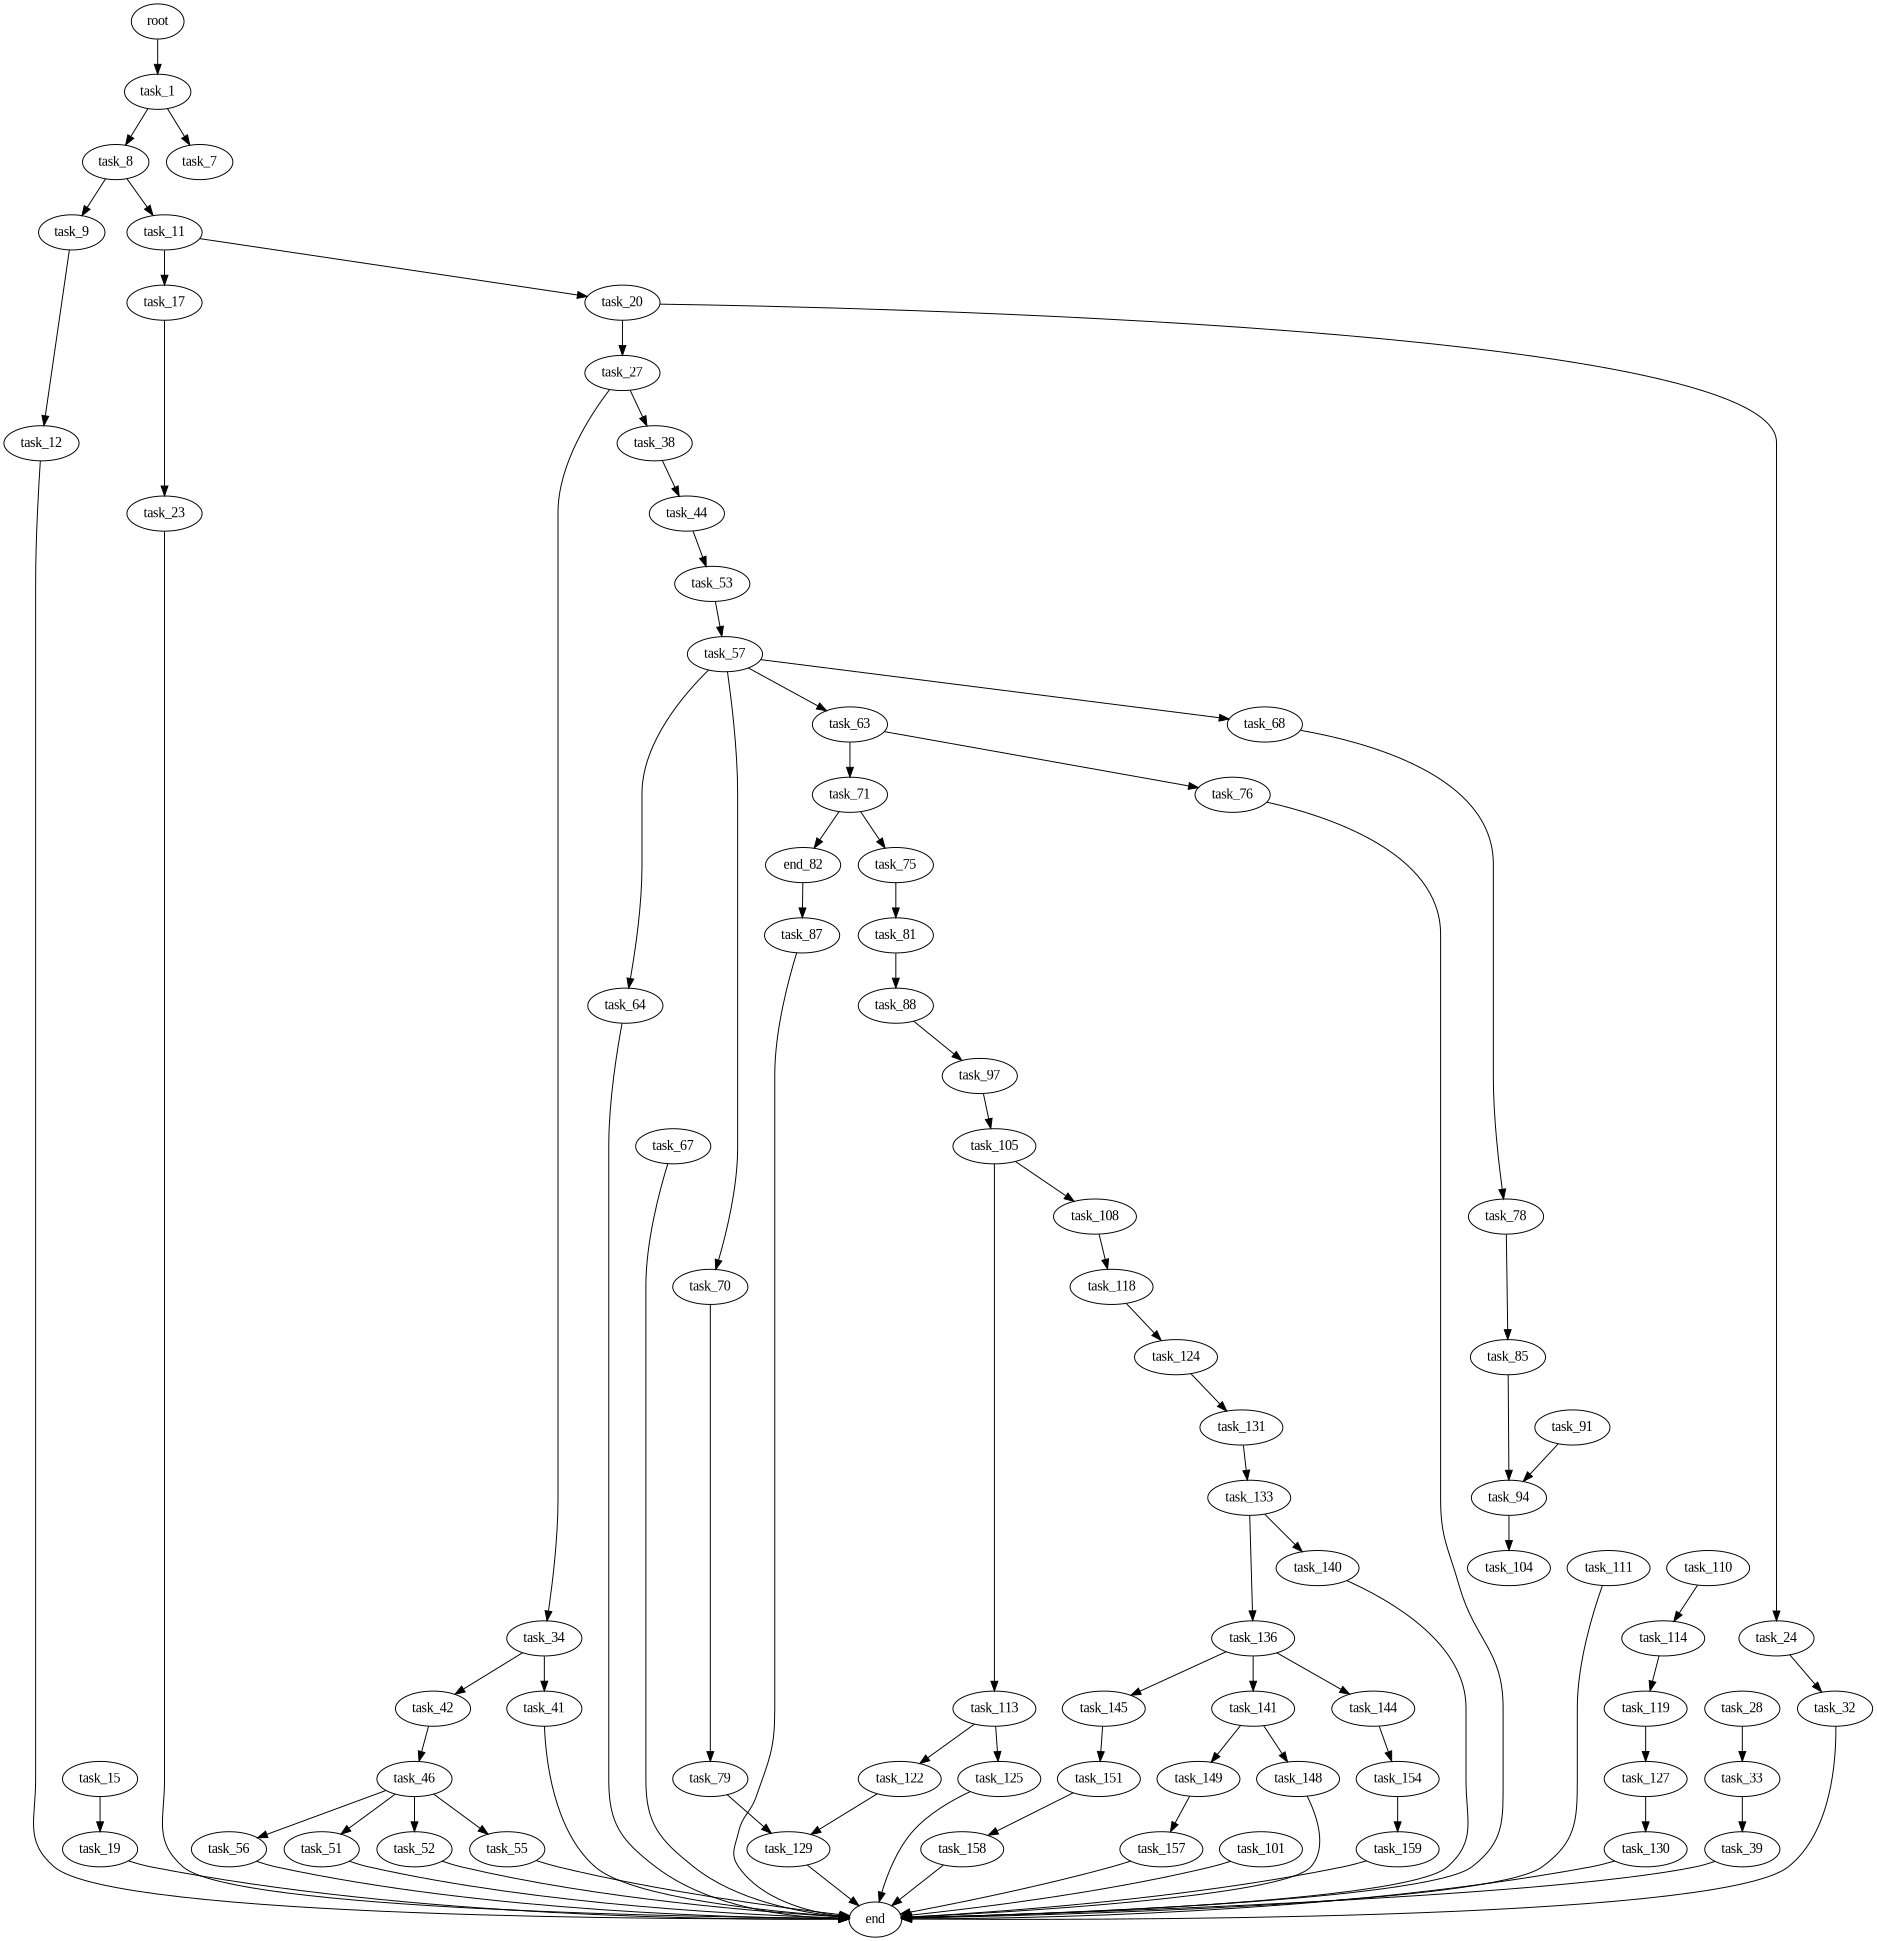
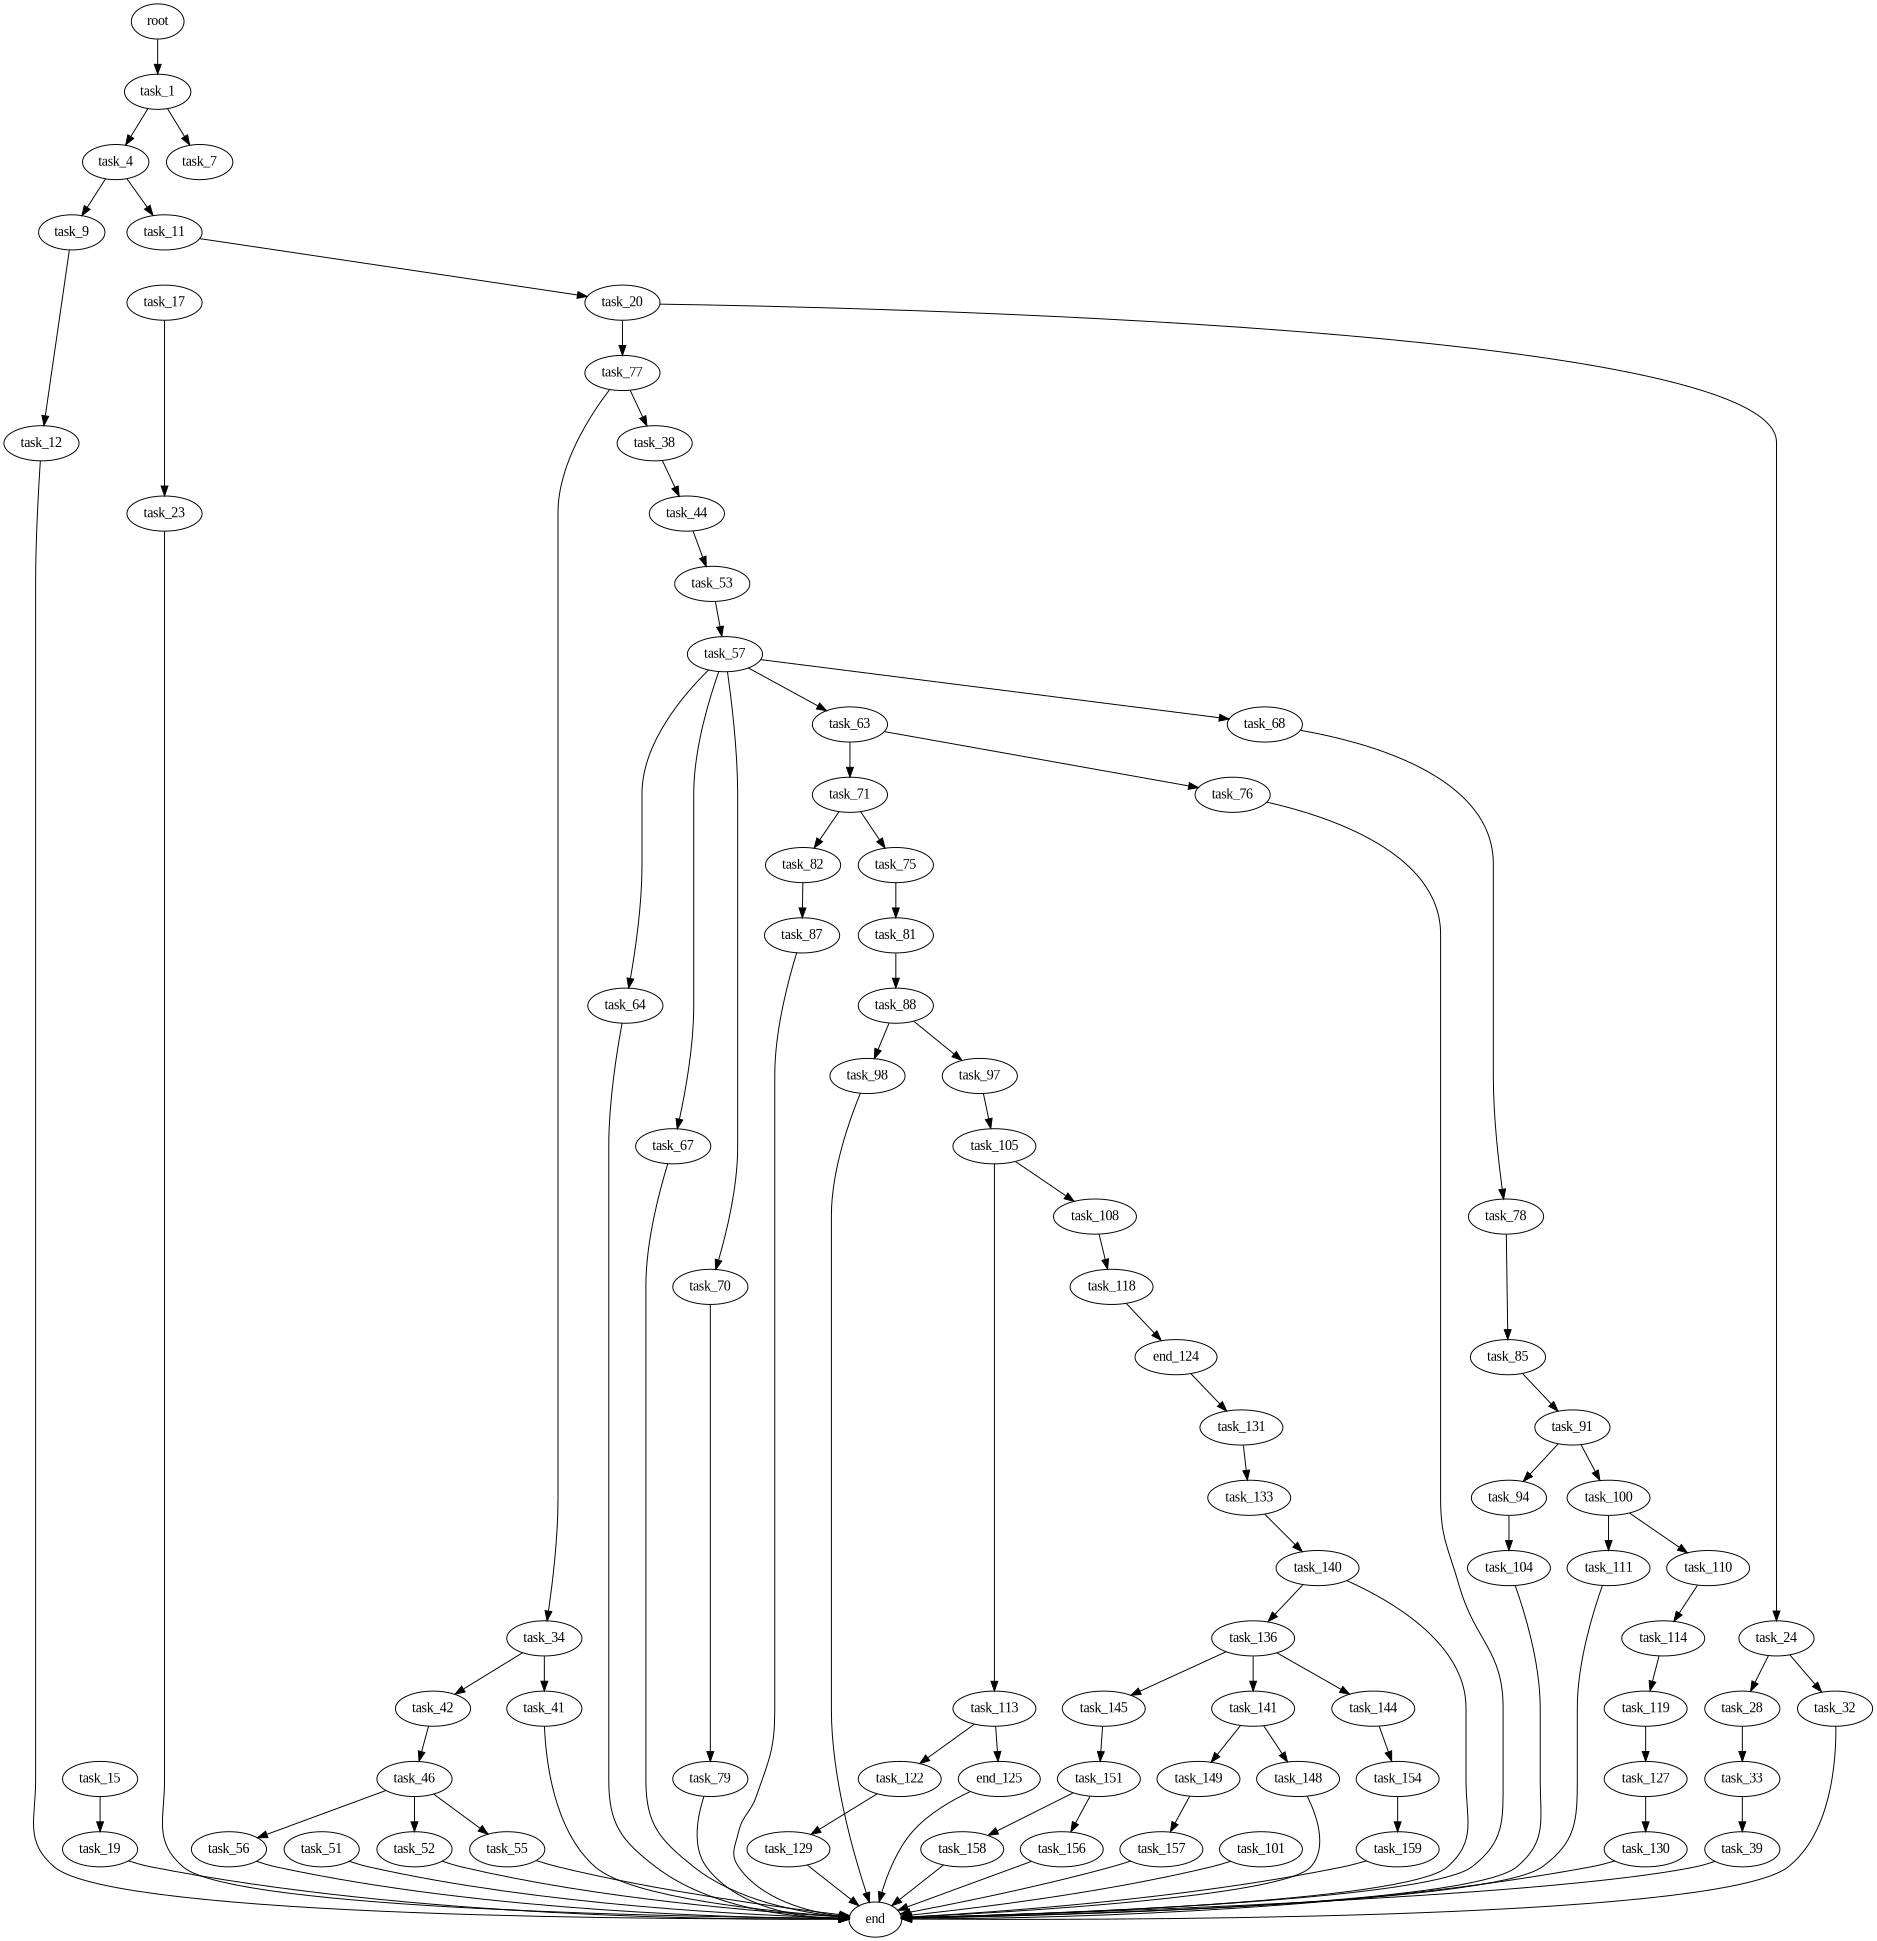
node "task_8": label "task_8" -> "task_4"
edge "task_11" -> "task_17": removed
node "task_27": label "task_27" -> "task_77"
node "end_82": label "end_82" -> "task_82"
edge "task_57" -> "task_67": added
node "task_98": added
node "task_124": label "task_124" -> "end_124"
edge "task_85" -> "task_94": now "task_85" -> "task_91"
node "task_100": added
edge "task_133" -> "task_136": now "task_140" -> "task_136"
edge "task_24" -> "task_28": added
node "task_125": label "task_125" -> "end_125"
edge "task_79" -> "task_129": now "task_79" -> "end"
edge "task_46" -> "task_51": removed
node "task_156": added
edge "task_104" -> "end": added
